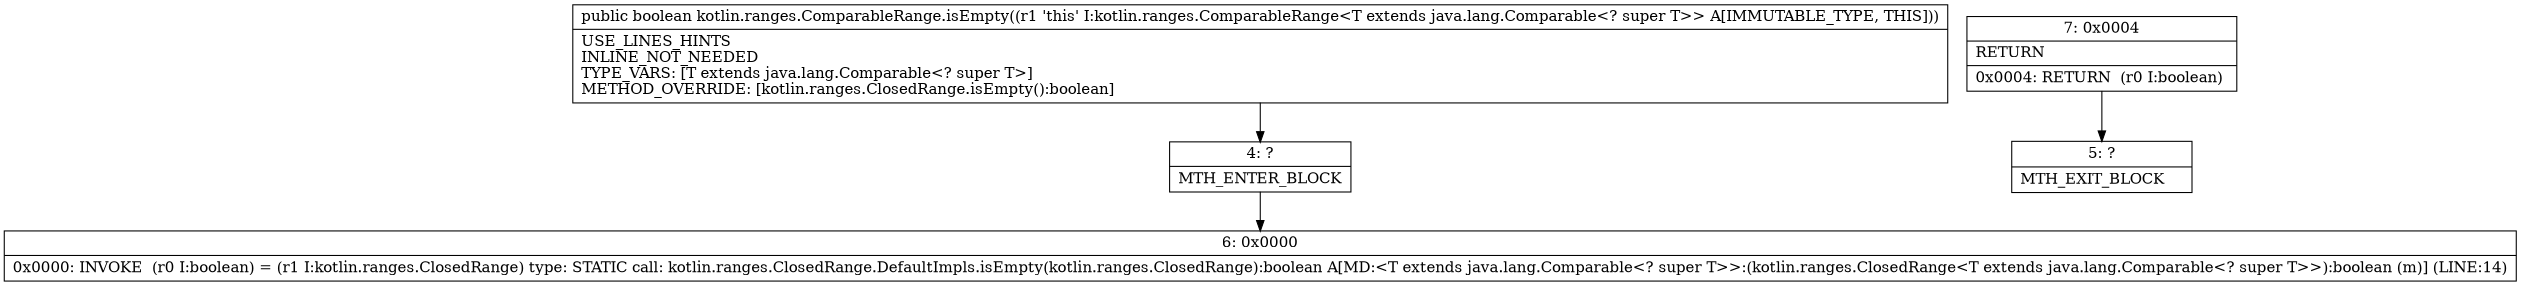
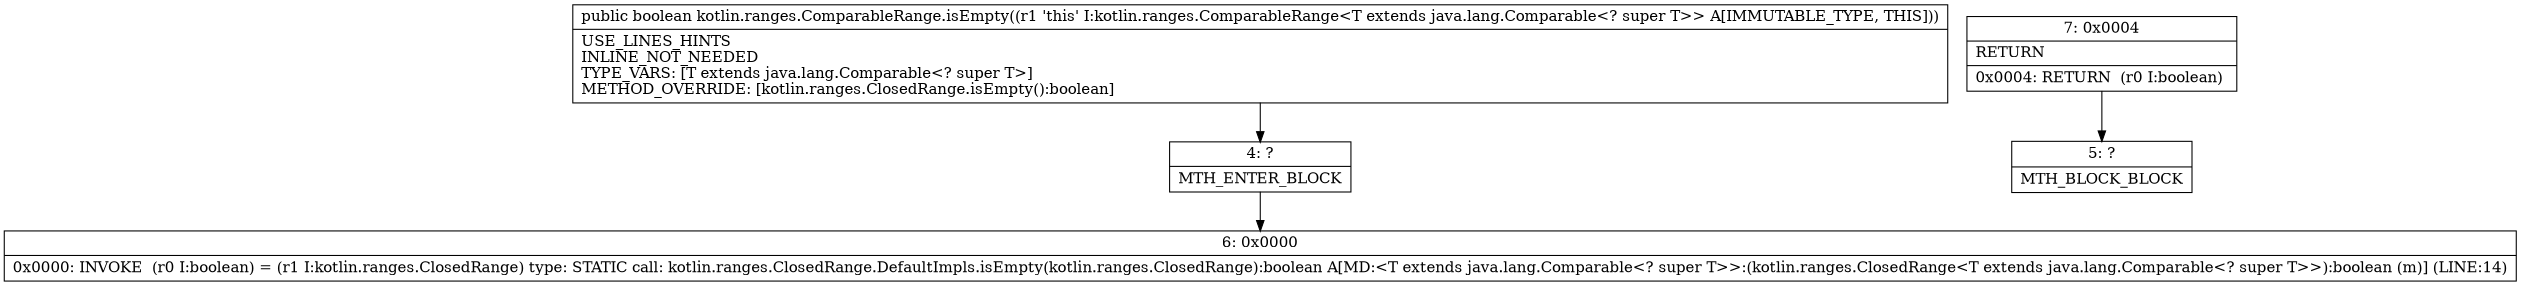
node "5: ?": text "MTH_EXIT_BLOCK" -> "MTH_BLOCK_BLOCK"
